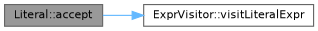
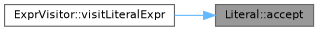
edge "Literal::accept" -> "ExprVisitor::visitLiteralExpr": reversed
